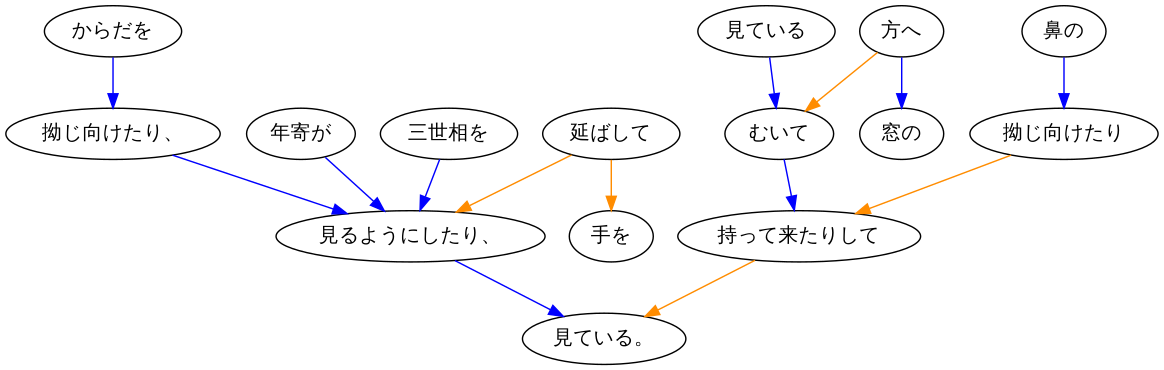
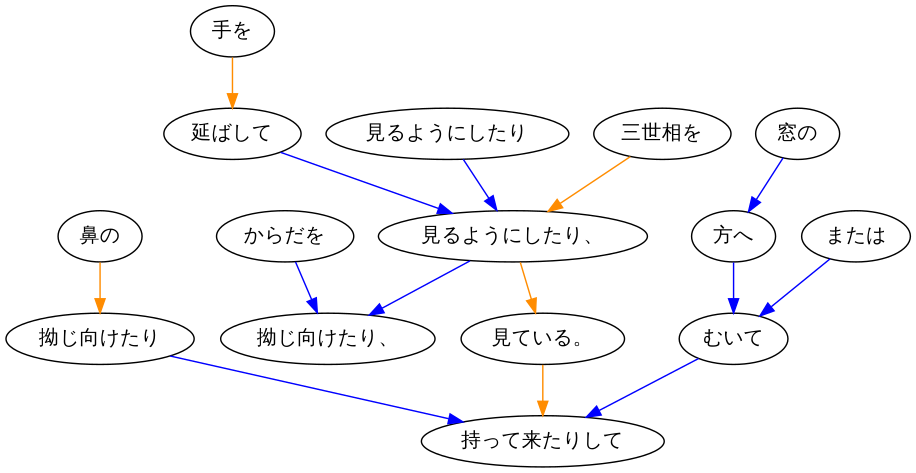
node "見ている": label "見ている" -> "または"
edge "方へ" -> "窓の": reversed
edge "鼻の" -> "拗じ向けたり": color blue -> darkorange
edge "方へ" -> "むいて": color darkorange -> blue
node "年寄が": label "年寄が" -> "見るようにしたり"
edge "三世相を" -> "見るようにしたり、": color blue -> darkorange
edge "延ばして" -> "手を": reversed
edge "延ばして" -> "見るようにしたり、": color darkorange -> blue
edge "拗じ向けたり、" -> "見るようにしたり、": reversed
edge "拗じ向けたり" -> "持って来たりして": color darkorange -> blue
edge "見るようにしたり、" -> "見ている。": color blue -> darkorange
edge "持って来たりして" -> "見ている。": reversed
